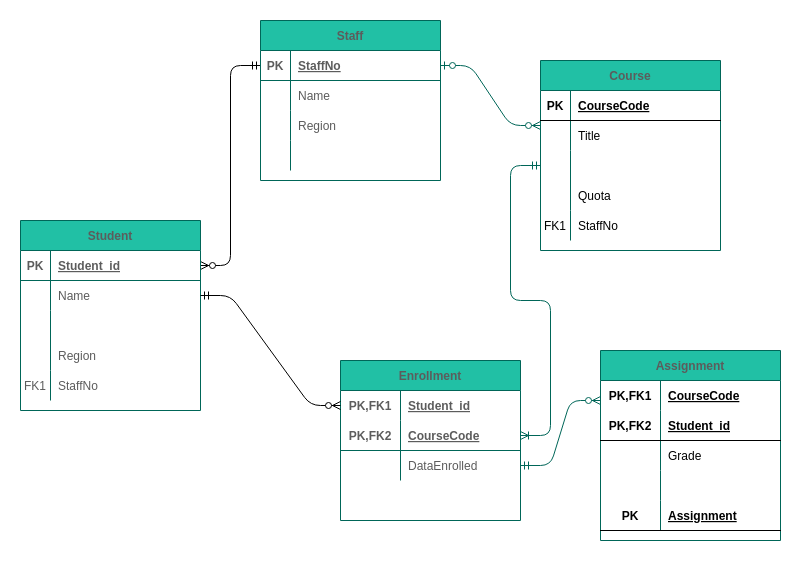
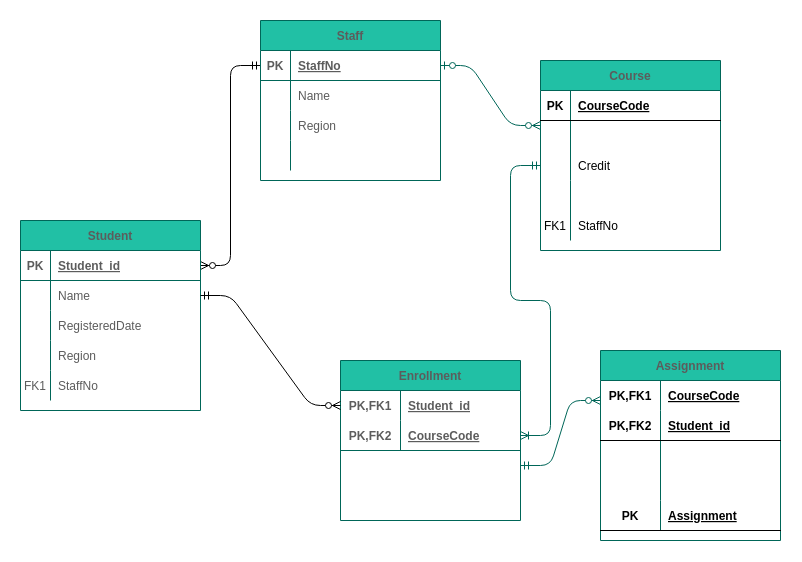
node "Title": removed
node "Credit": added
node "Quota": removed
node "RegisteredDate": added
node "Grade": removed
node "DataEnrolled": removed
